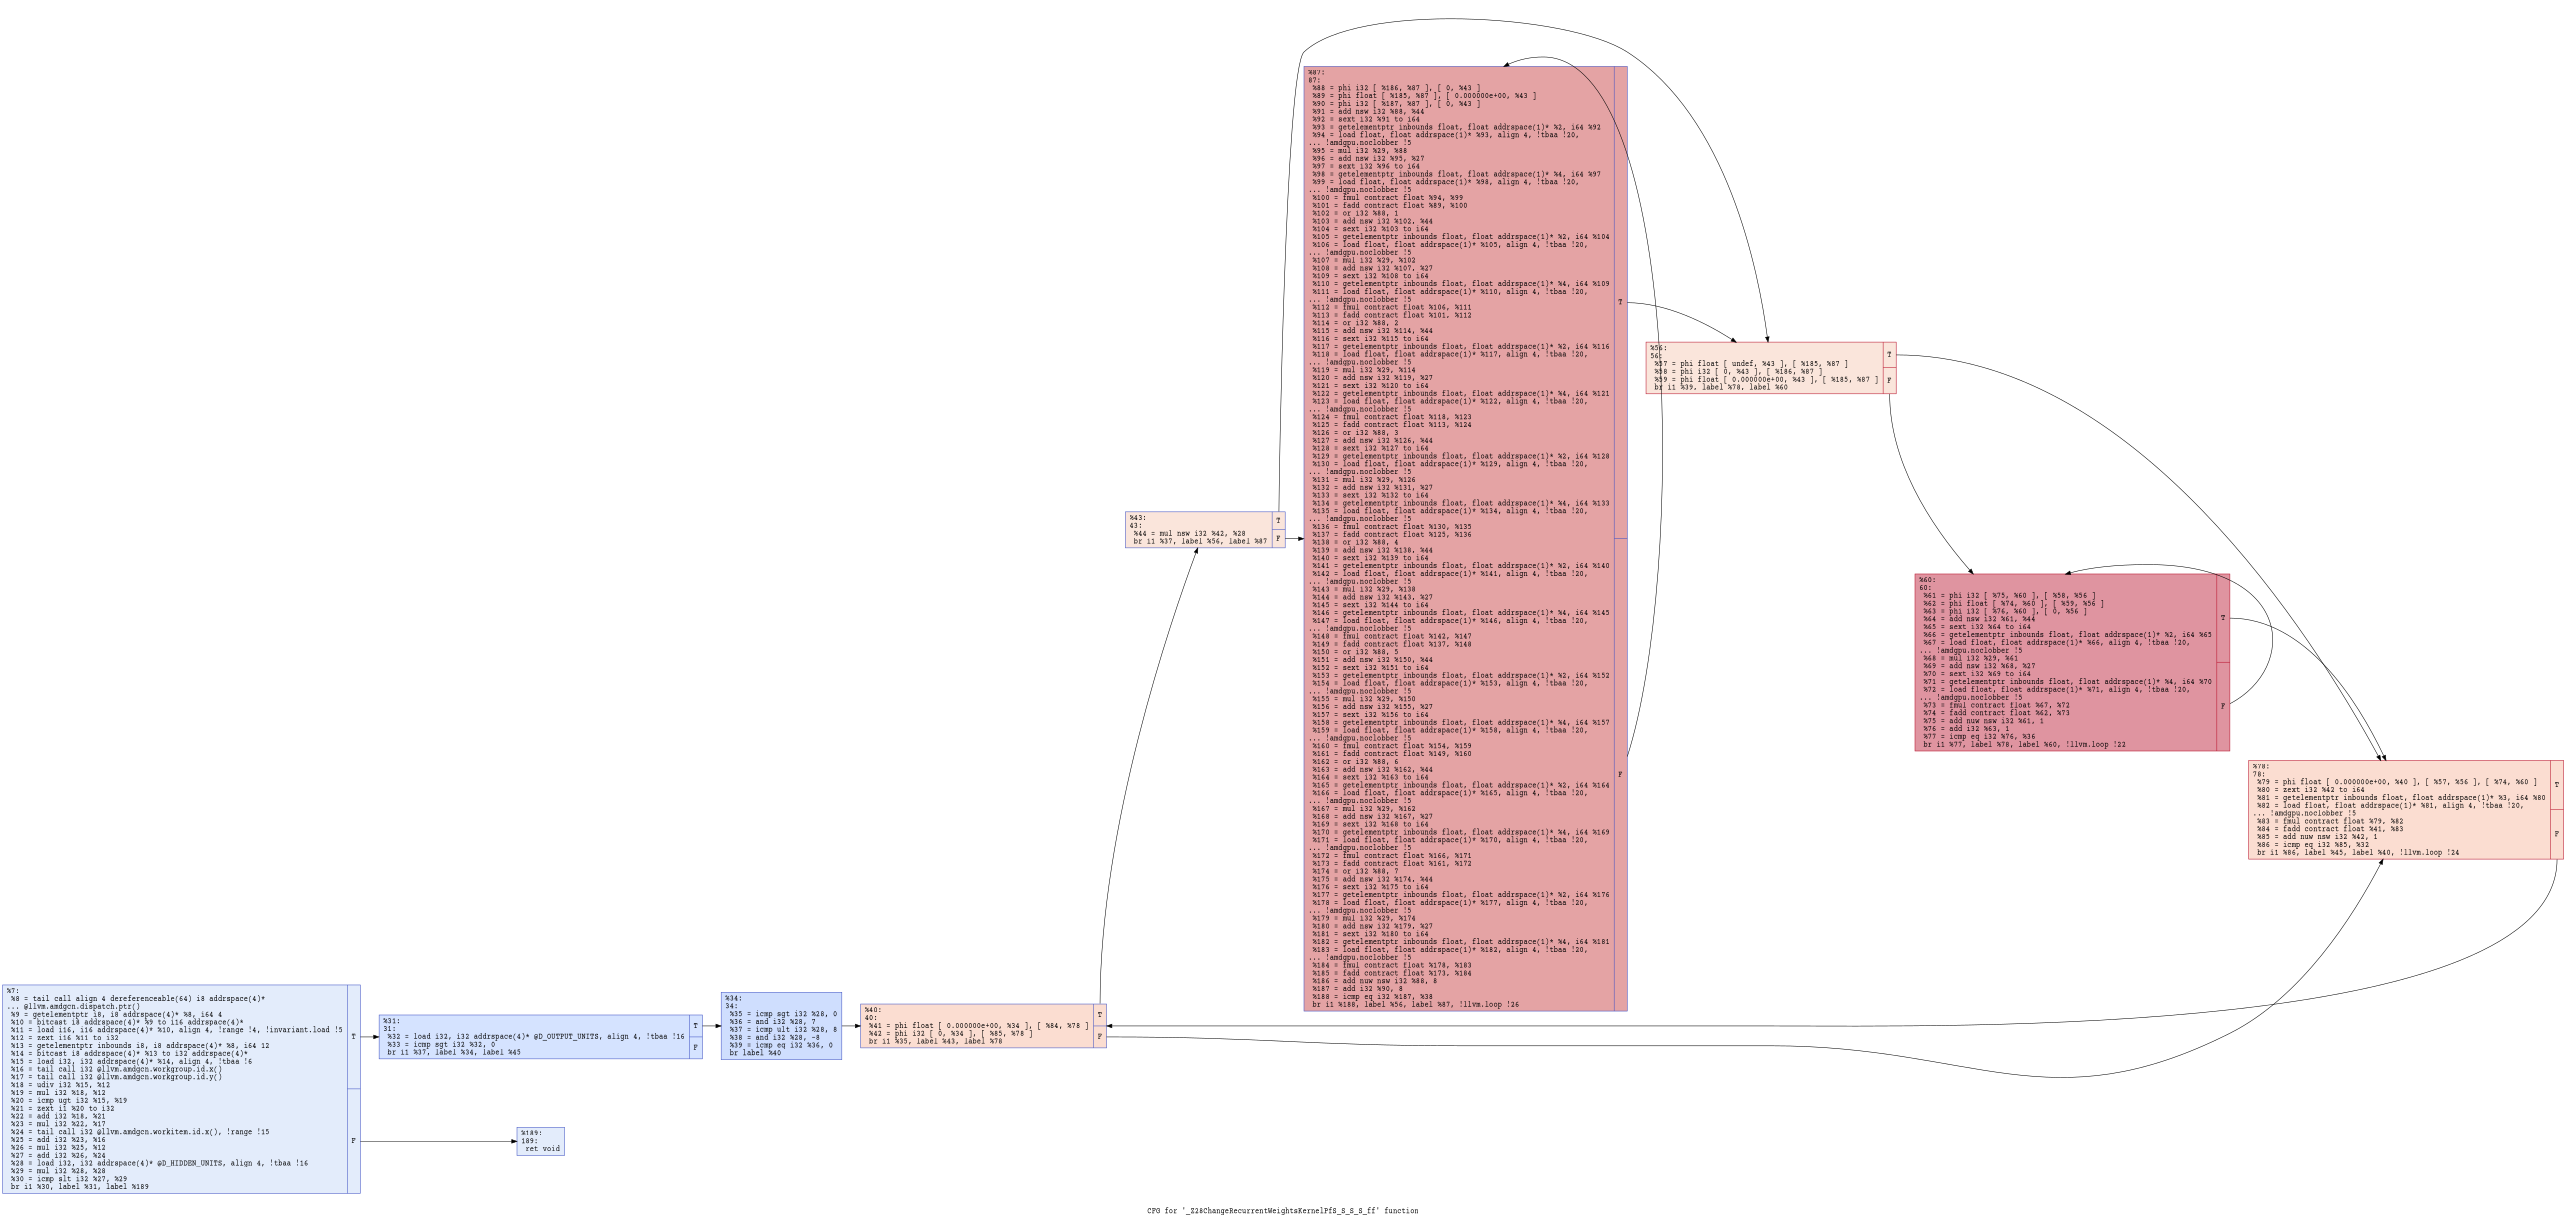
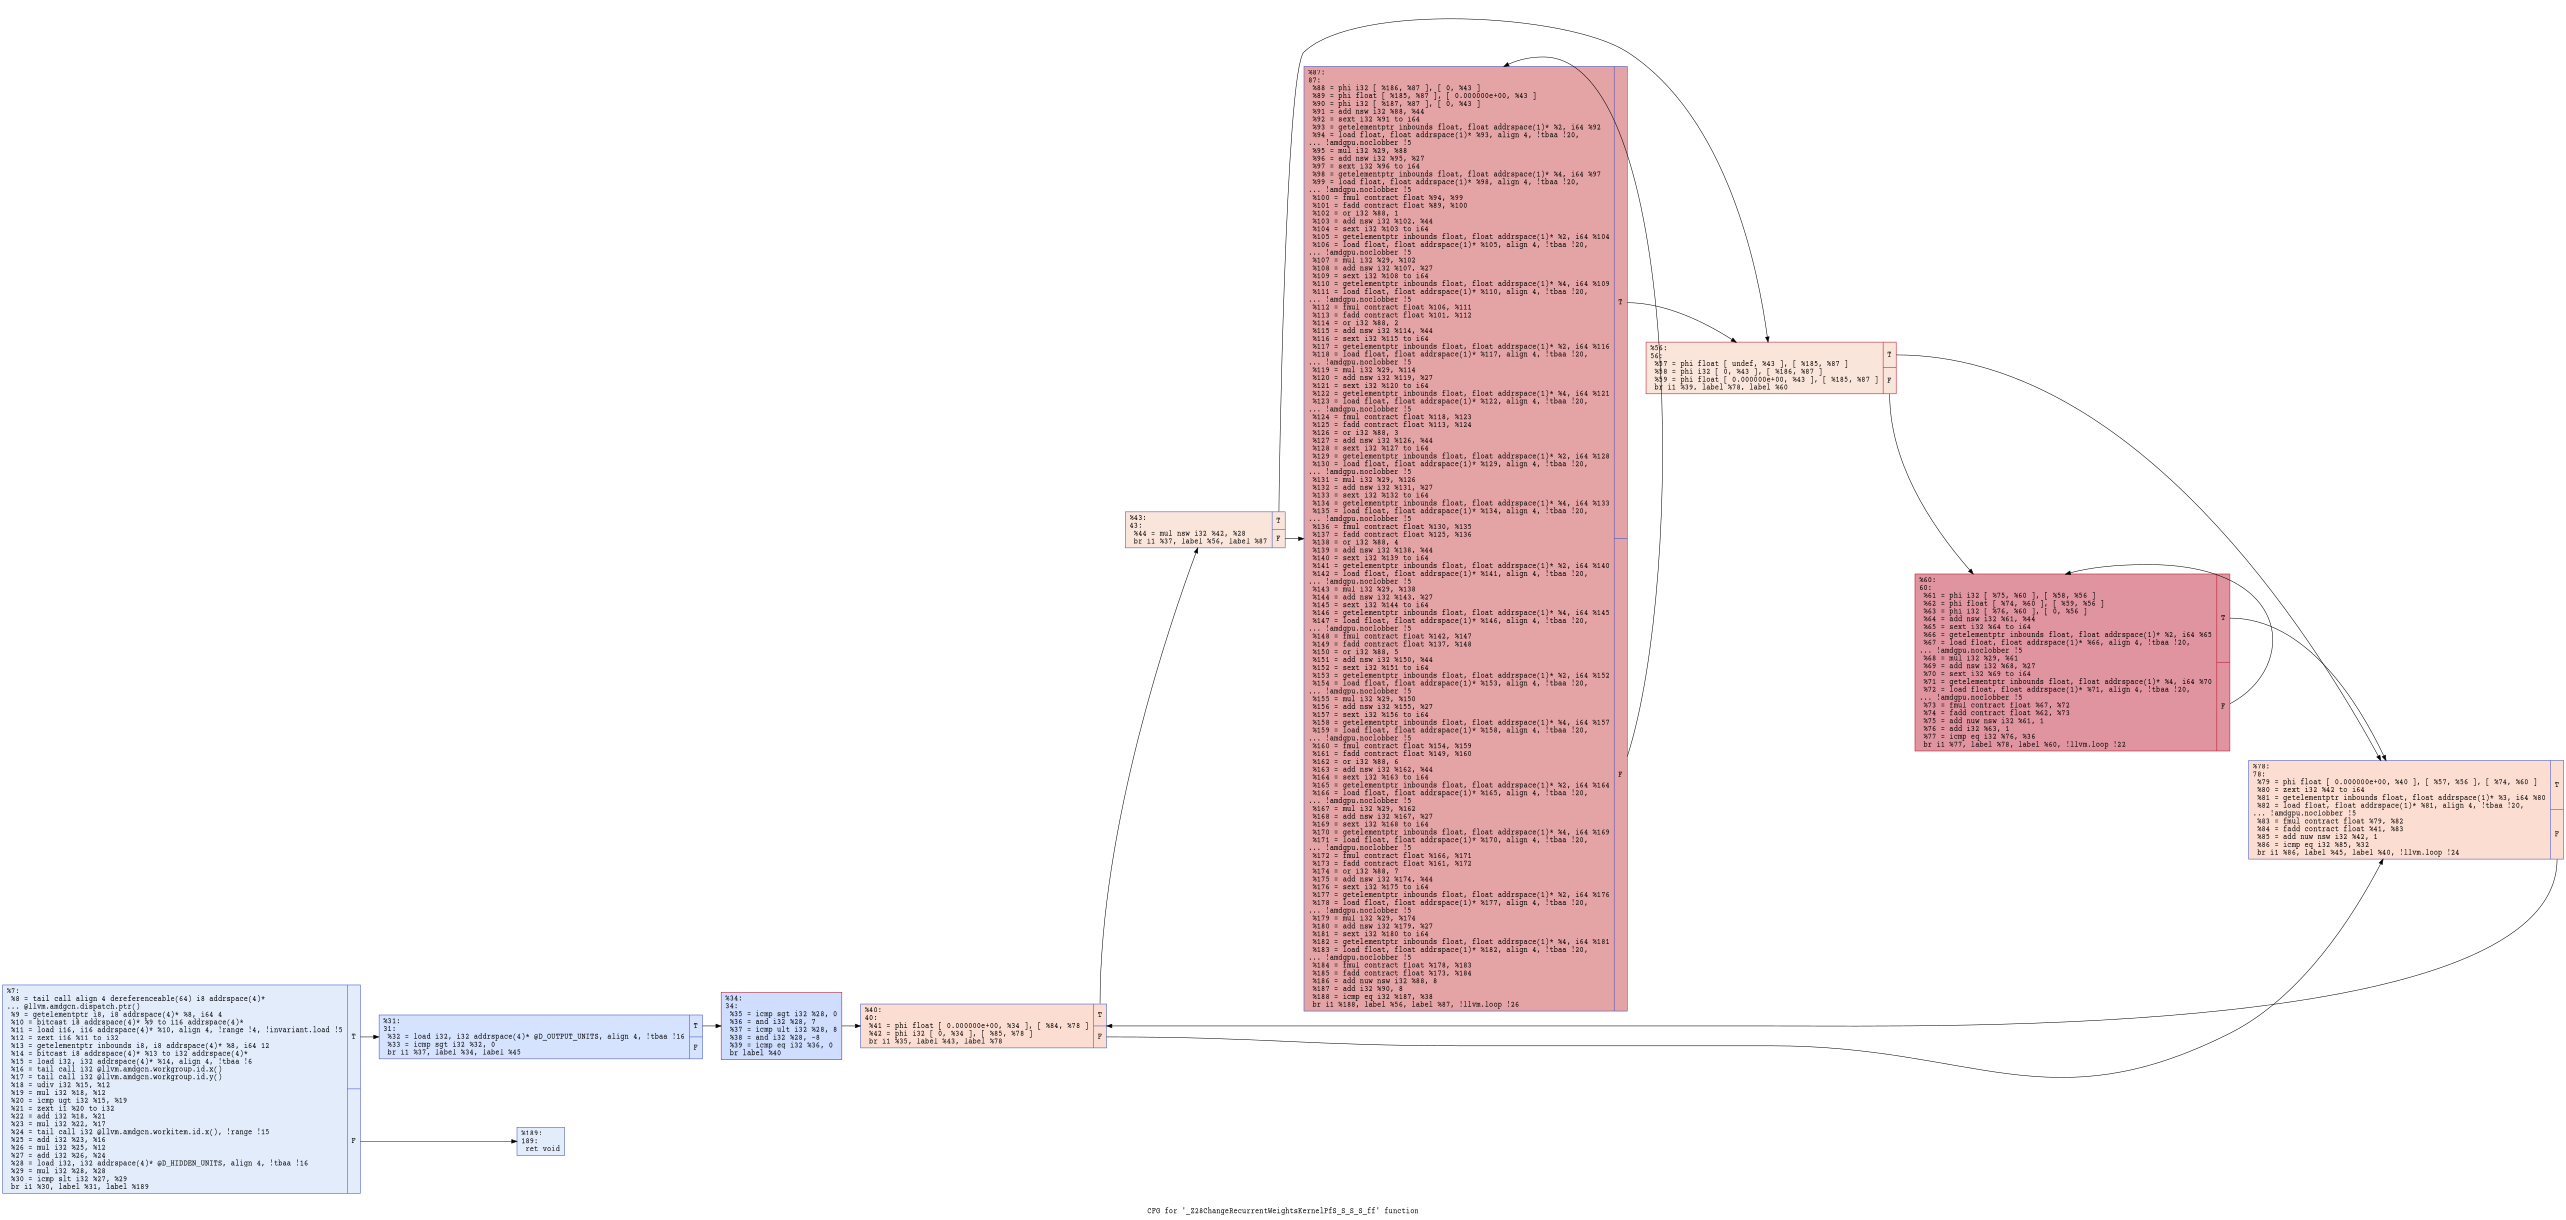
node "%78:": color #b70d28ff -> #3d50c3ff
node "%34:": color #3d50c3ff -> #b70d28ff
